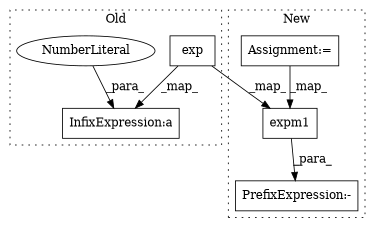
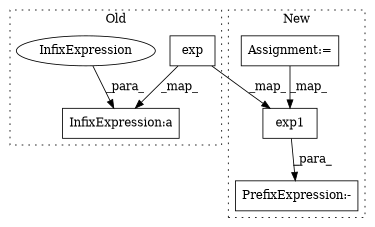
node "NumberLiteral": label "NumberLiteral" -> "InfixExpression"
node "expm1": label "expm1" -> "exp1"
